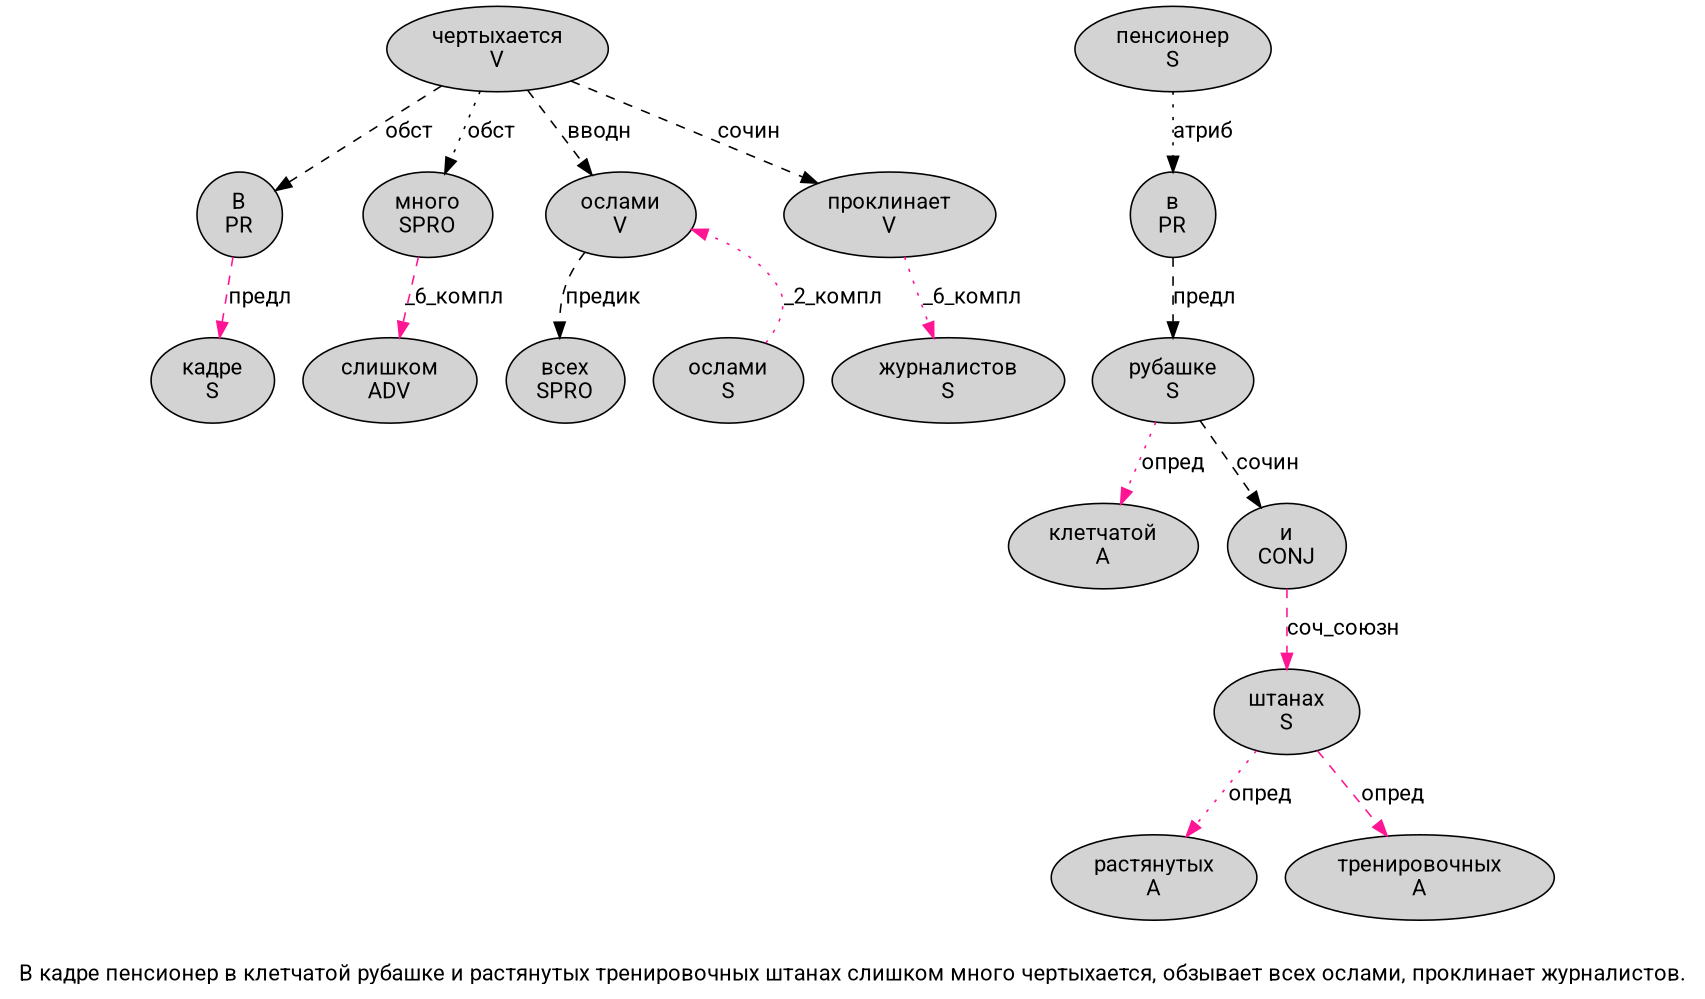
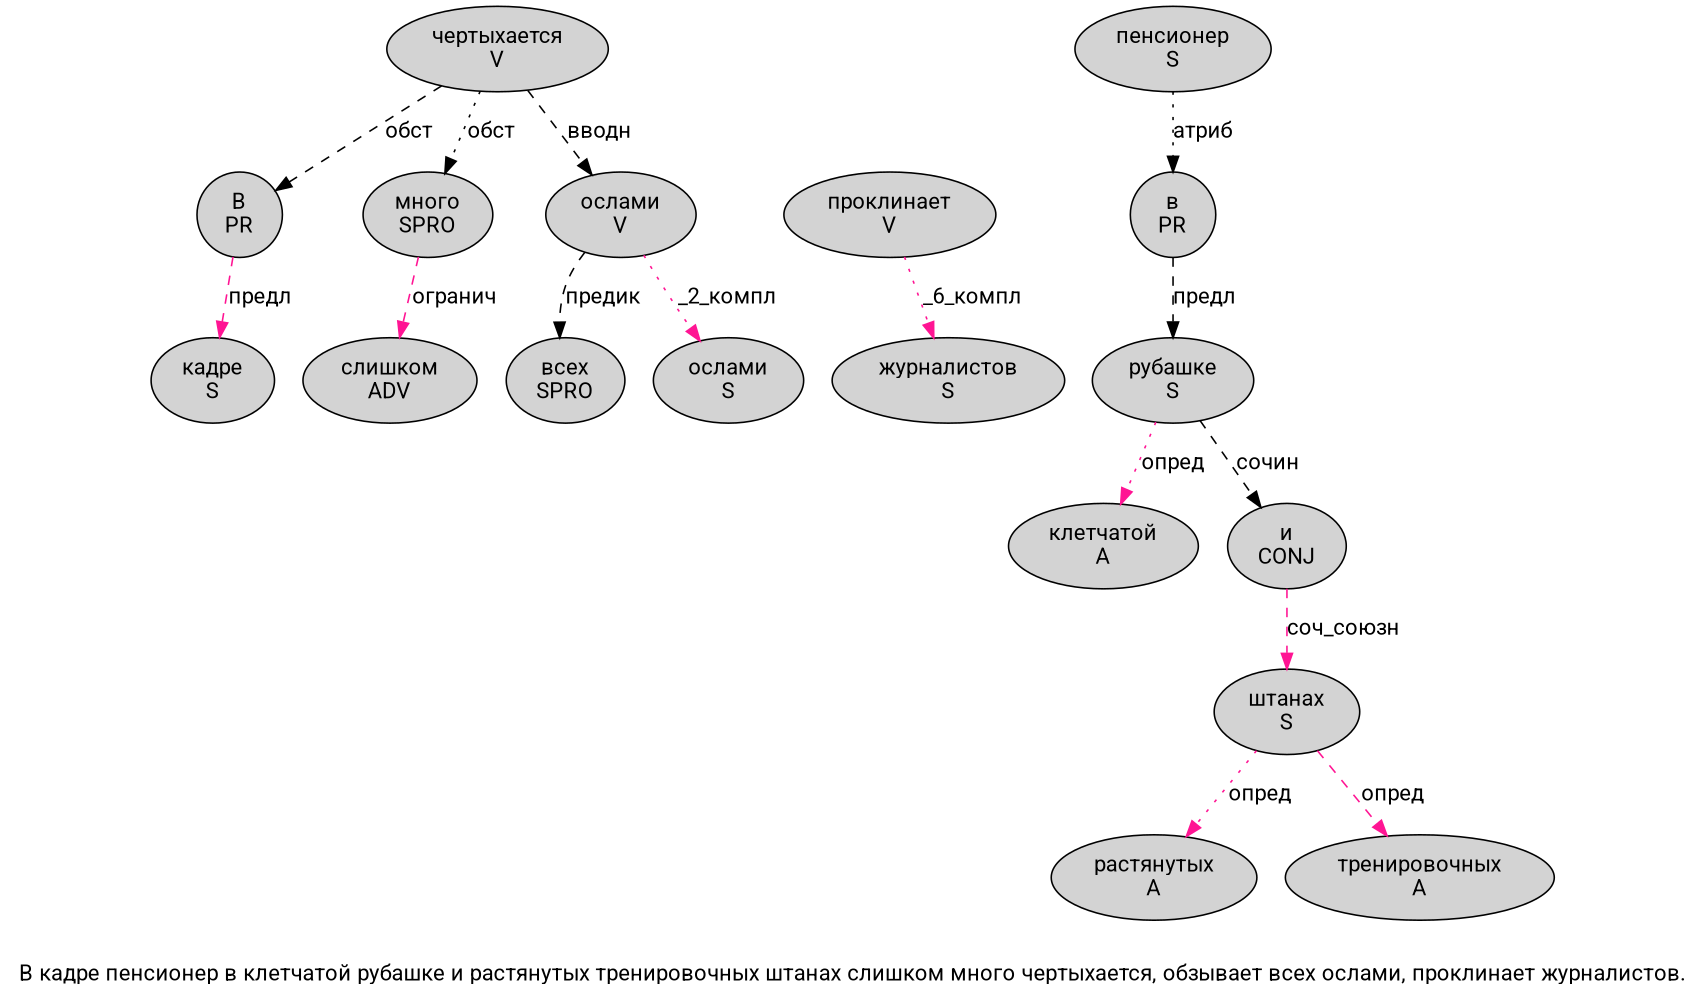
edge "чертыхается V" -> "проклинает V": removed, label "сочин"
edge "ослами S" -> "ослами V": reversed
edge "много SPRO" -> "слишком ADV": label "_6_компл" -> "огранич"
